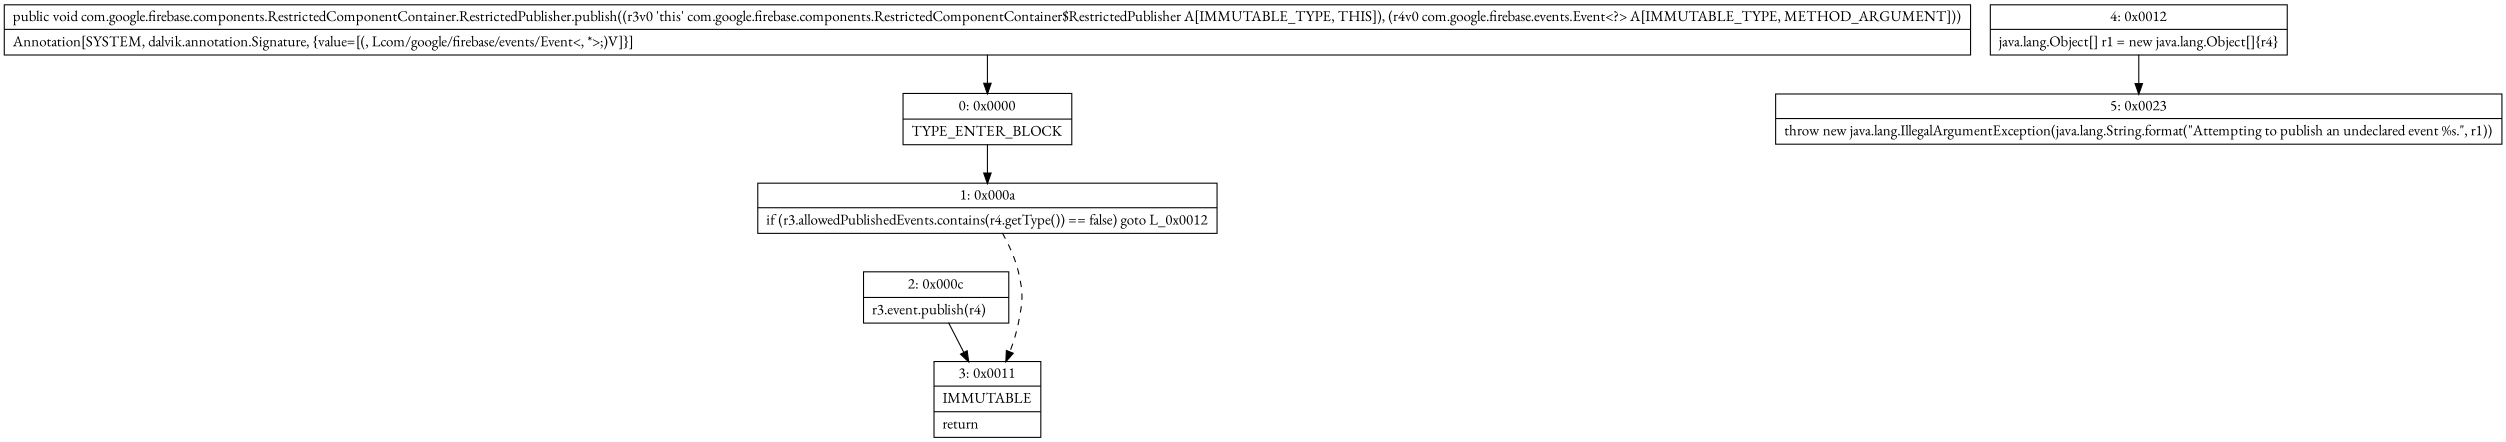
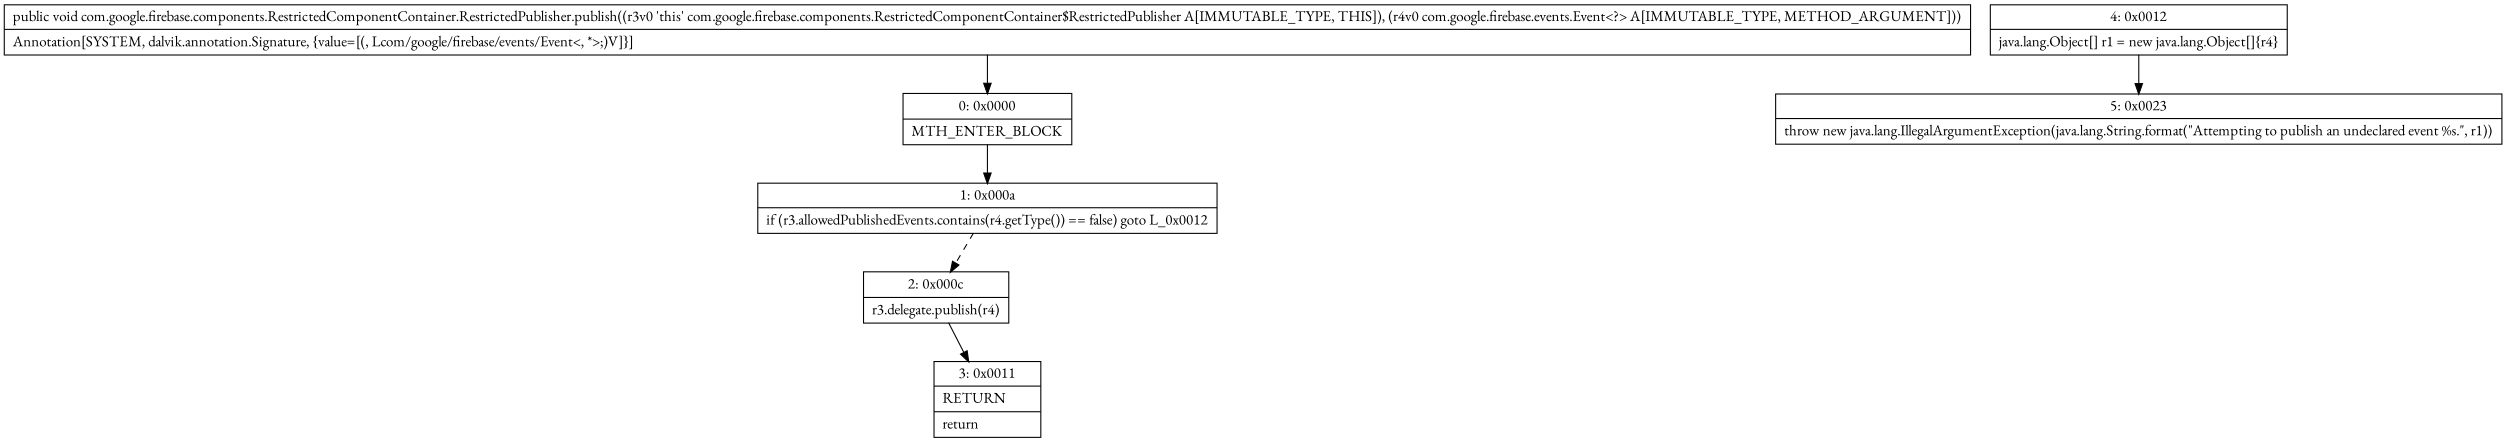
node "0: 0x0000": text "TYPE_ENTER_BLOCK" -> "MTH_ENTER_BLOCK"
edge "1: 0x000a" -> "3: 0x0011": now "1: 0x000a" -> "2: 0x000c"
node "2: 0x000c": text "r3.event.publish(r4)" -> "r3.delegate.publish(r4)"
node "3: 0x0011": text "IMMUTABLE" -> "RETURN"
